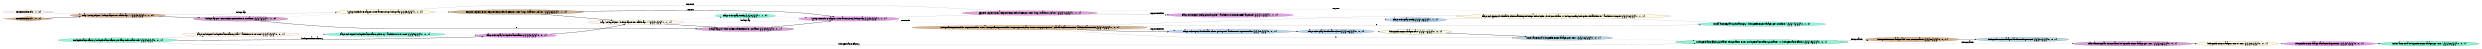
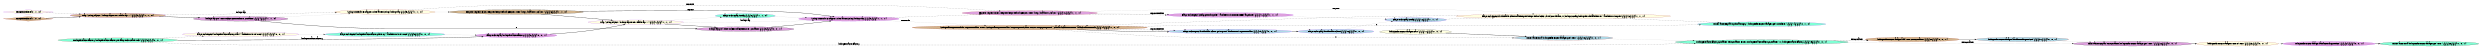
edge "EasyMock.replay(druidLeaderClient)@@@16@@@['0', '0', '1']" -> "lookupReferencesManager.start()@@@17@@@['0', '0', '1']": now "EasyMock.replay(druidLeaderClient)@@@16@@@['0', '0', '1']" -> "EasyMock.replay(config)@@@12@@@['1', '1', '1']"
